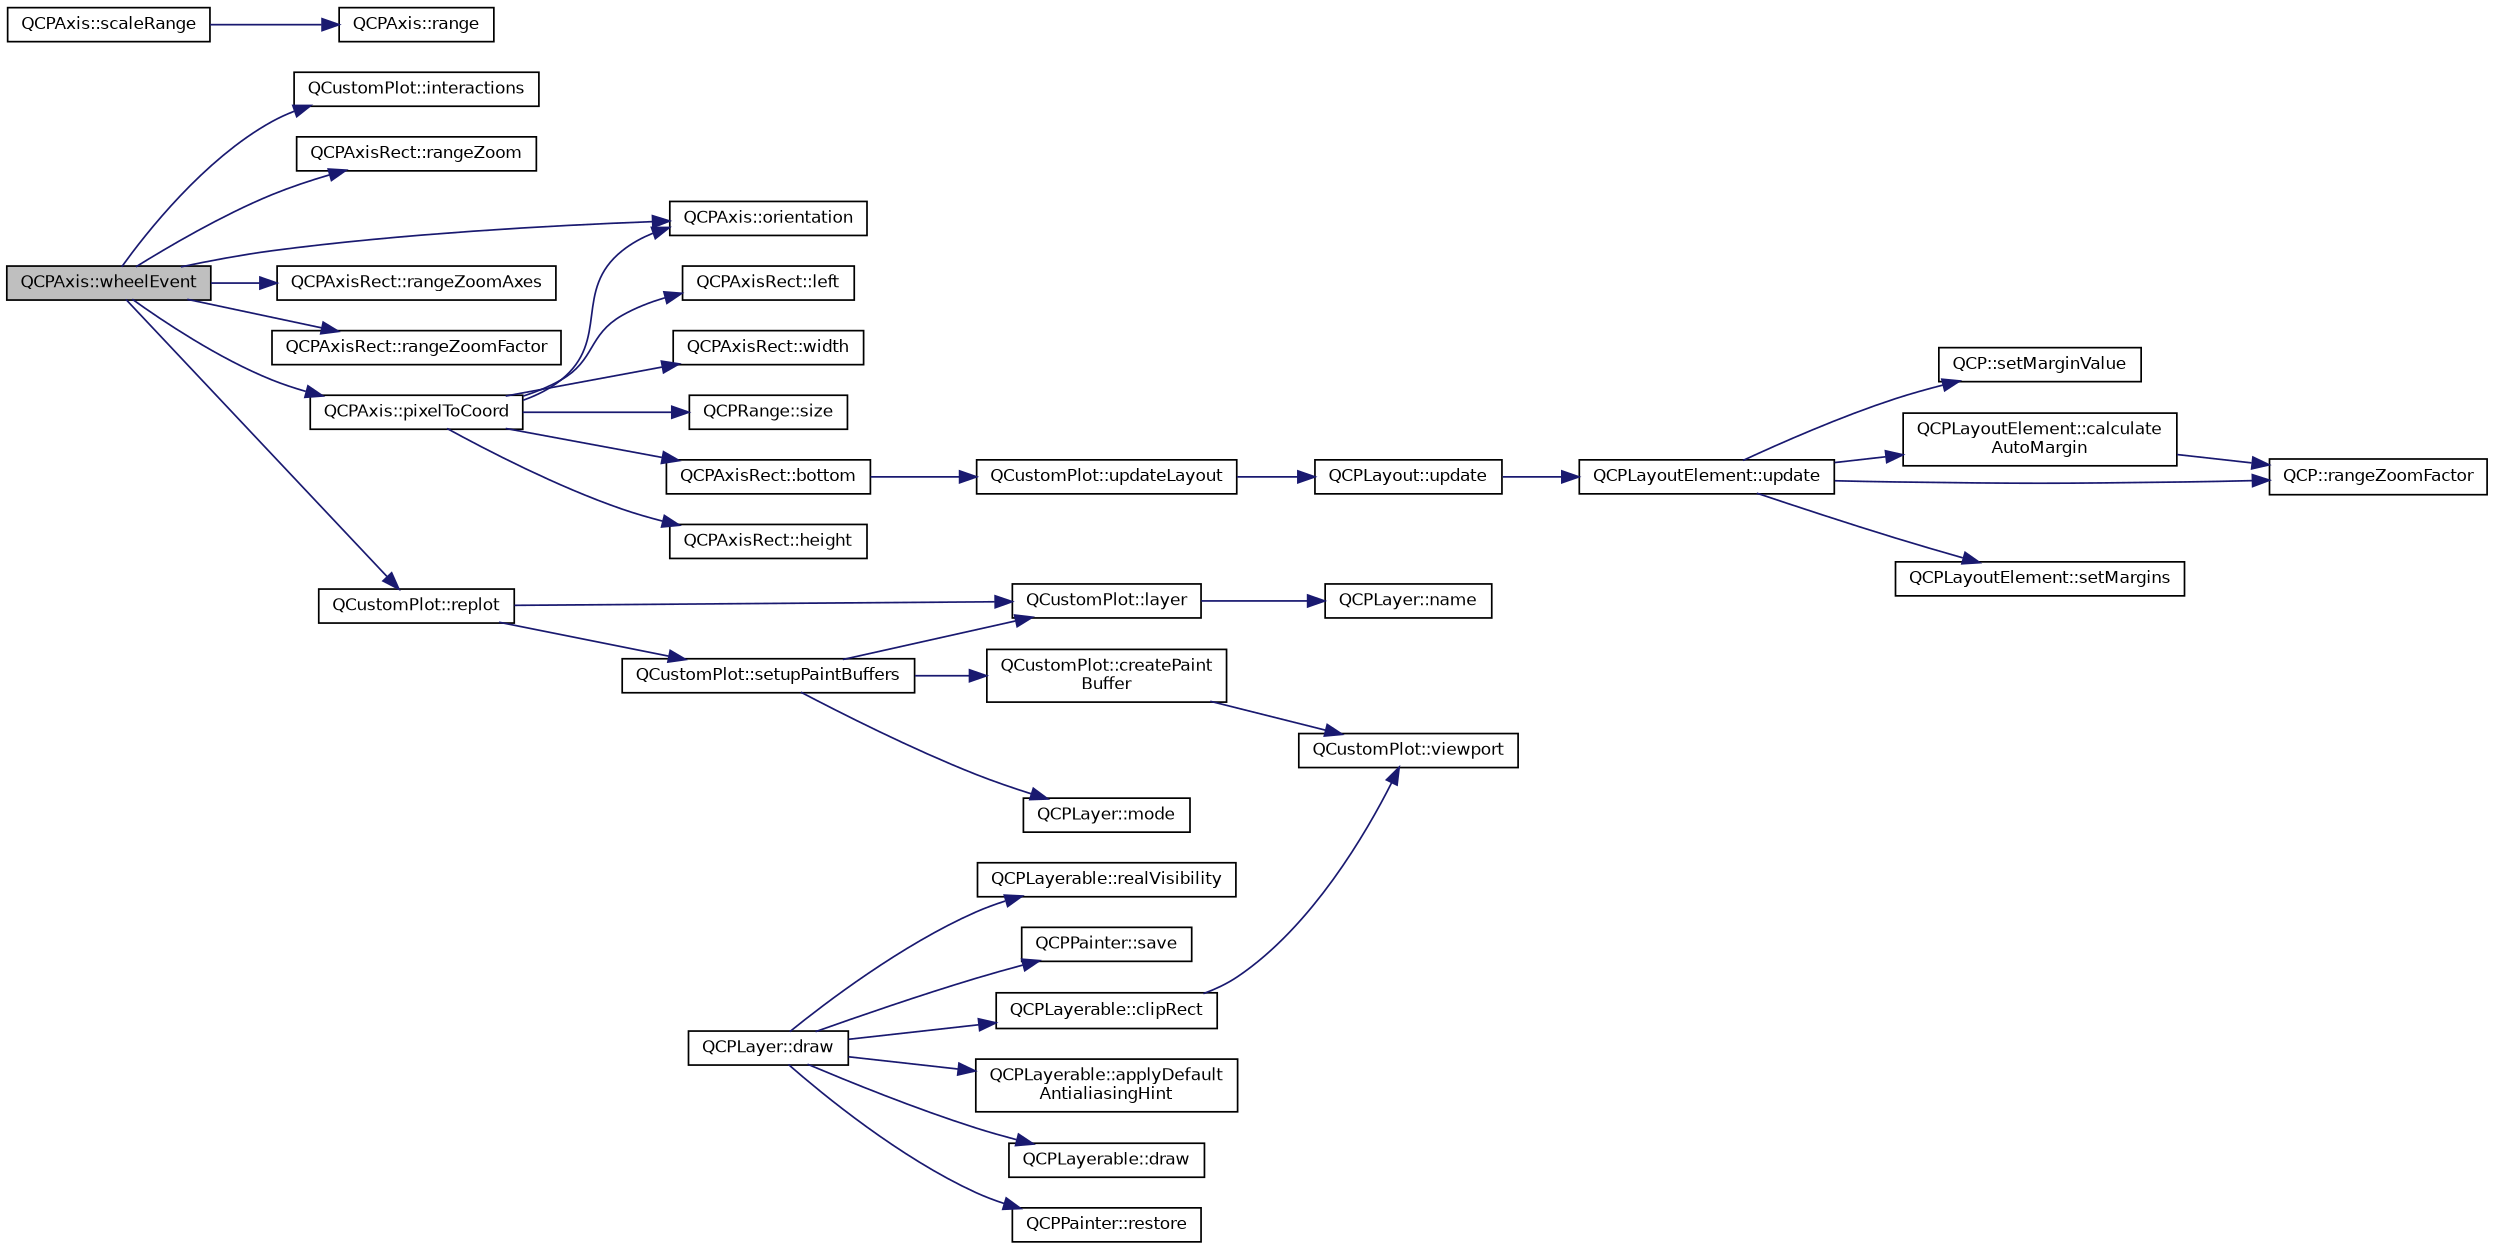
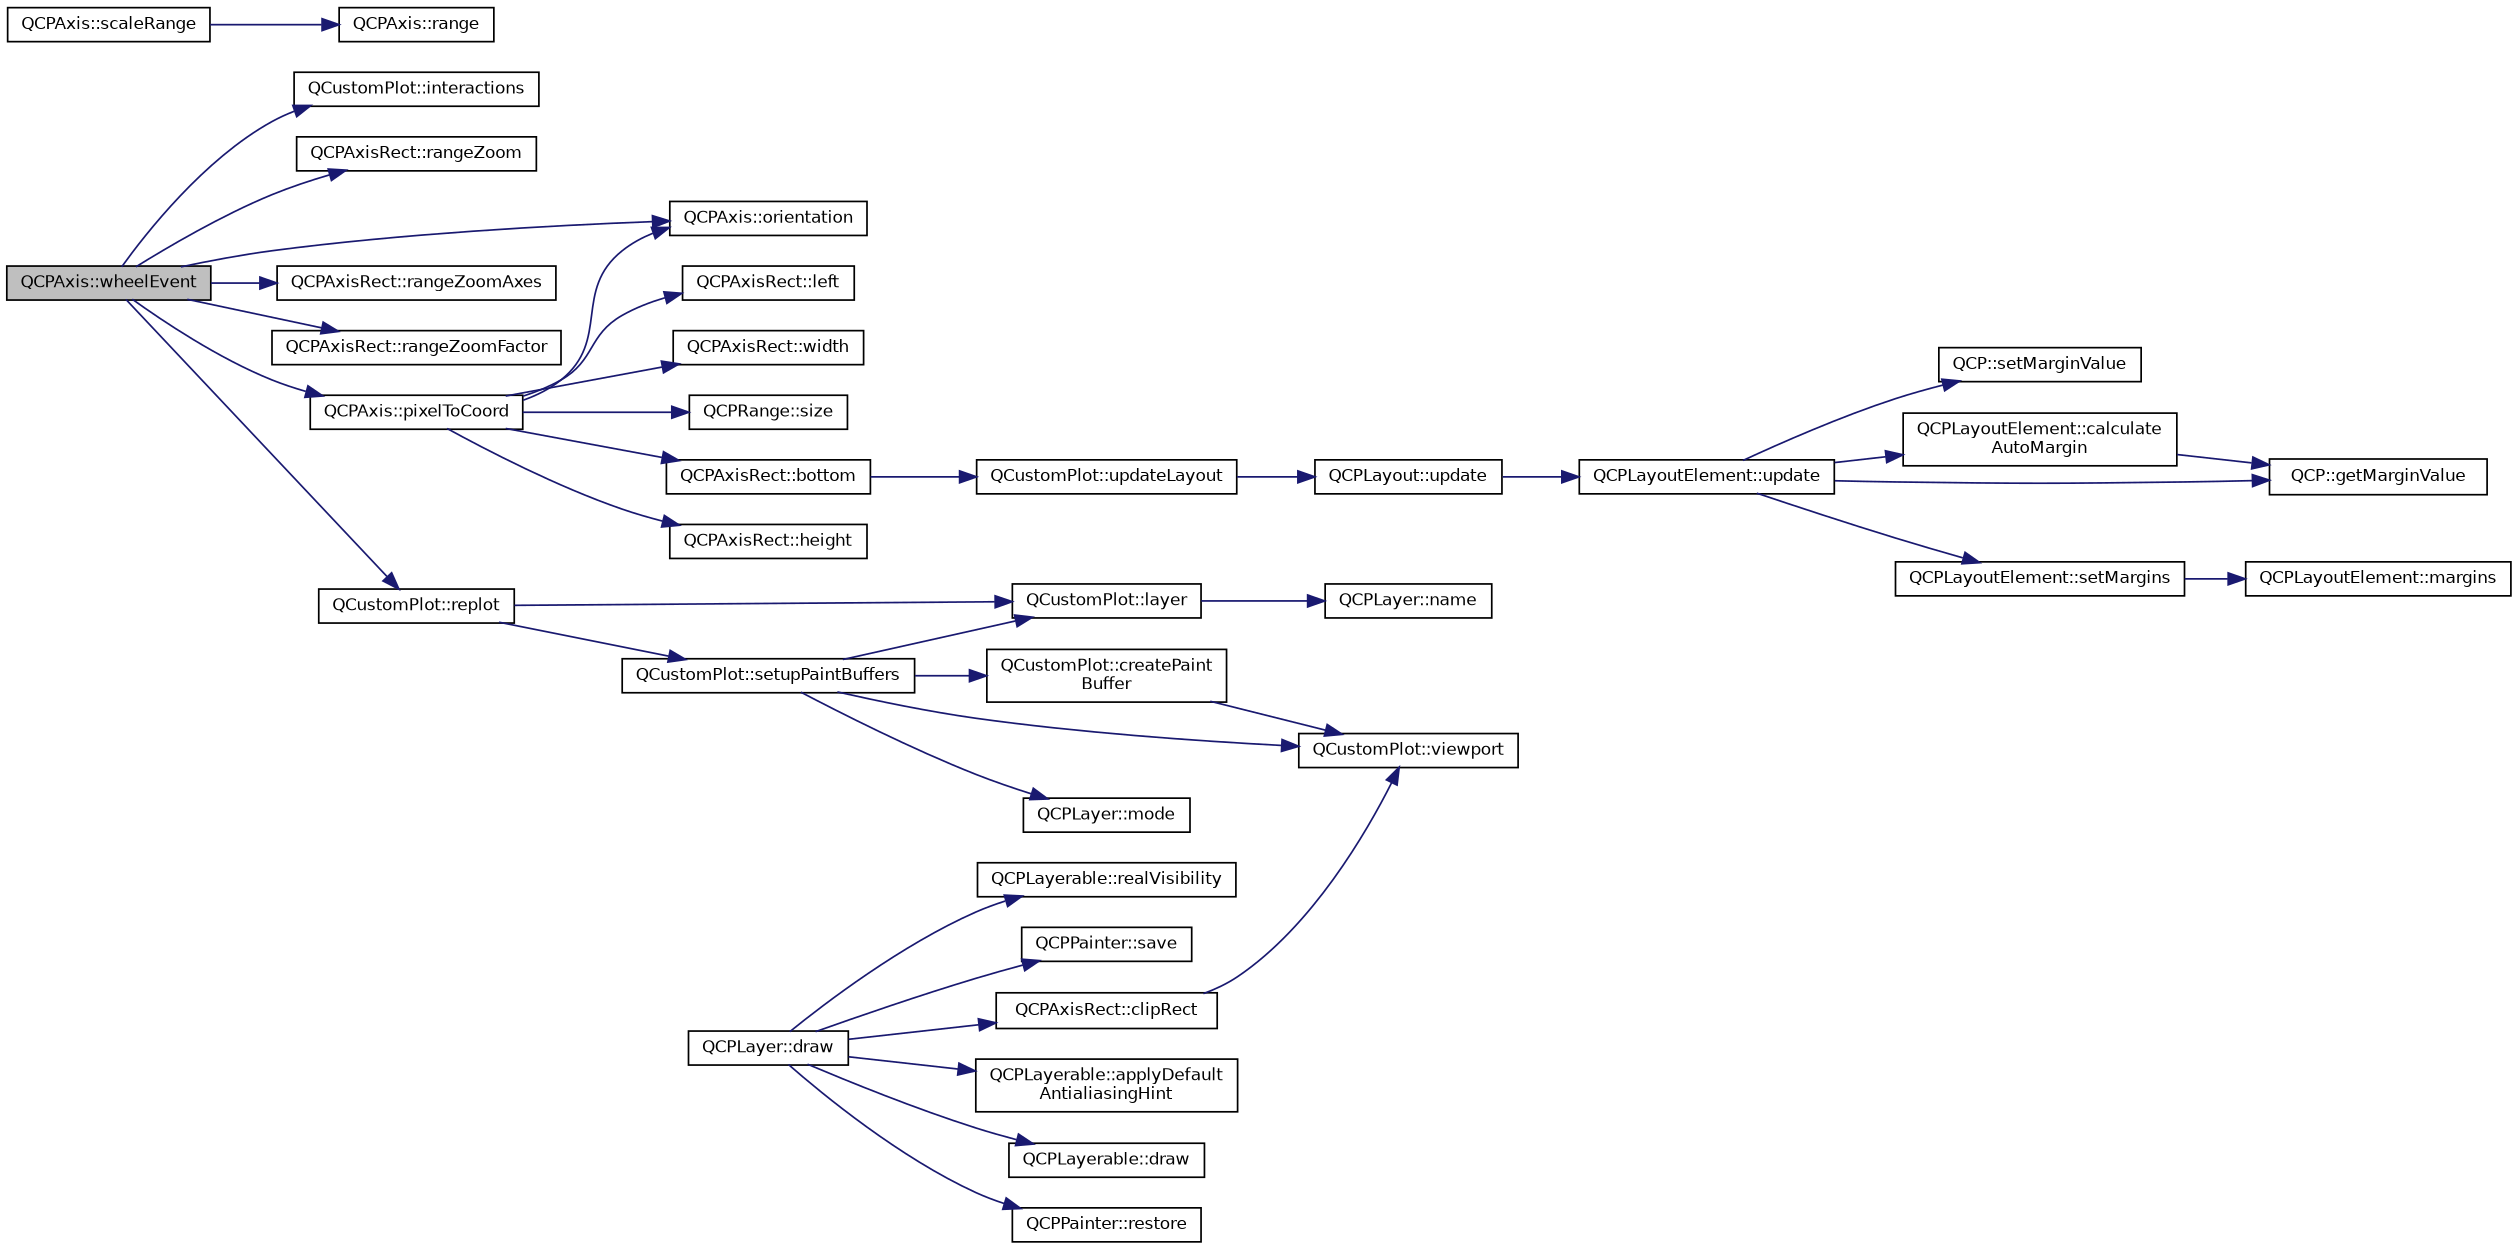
node "QCP::rangeZoomFactor": label "QCP::rangeZoomFactor" -> "QCP::getMarginValue"
node "QCPLayoutElement::margins": added
edge "QCustomPlot::setupPaintBuffers" -> "QCustomPlot::viewport": added
node "QCPLayerable::clipRect": label "QCPLayerable::clipRect" -> "QCPAxisRect::clipRect"
